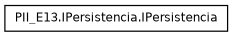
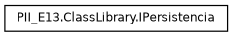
node "PII_E13.IPersistencia.IPersistencia": label "PII_E13.IPersistencia.IPersistencia" -> "PII_E13.ClassLibrary.IPersistencia"
